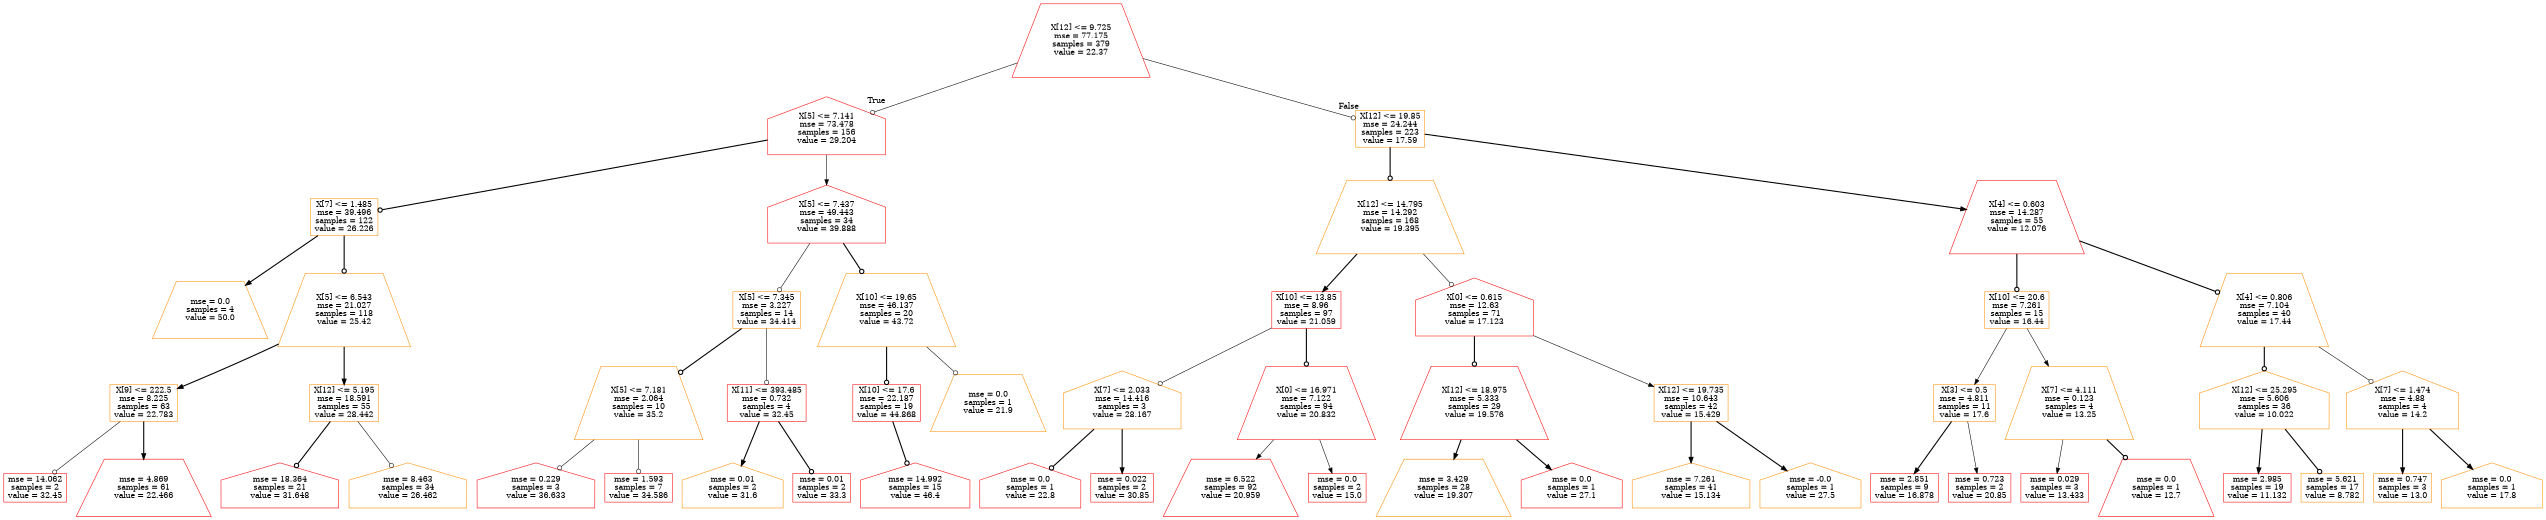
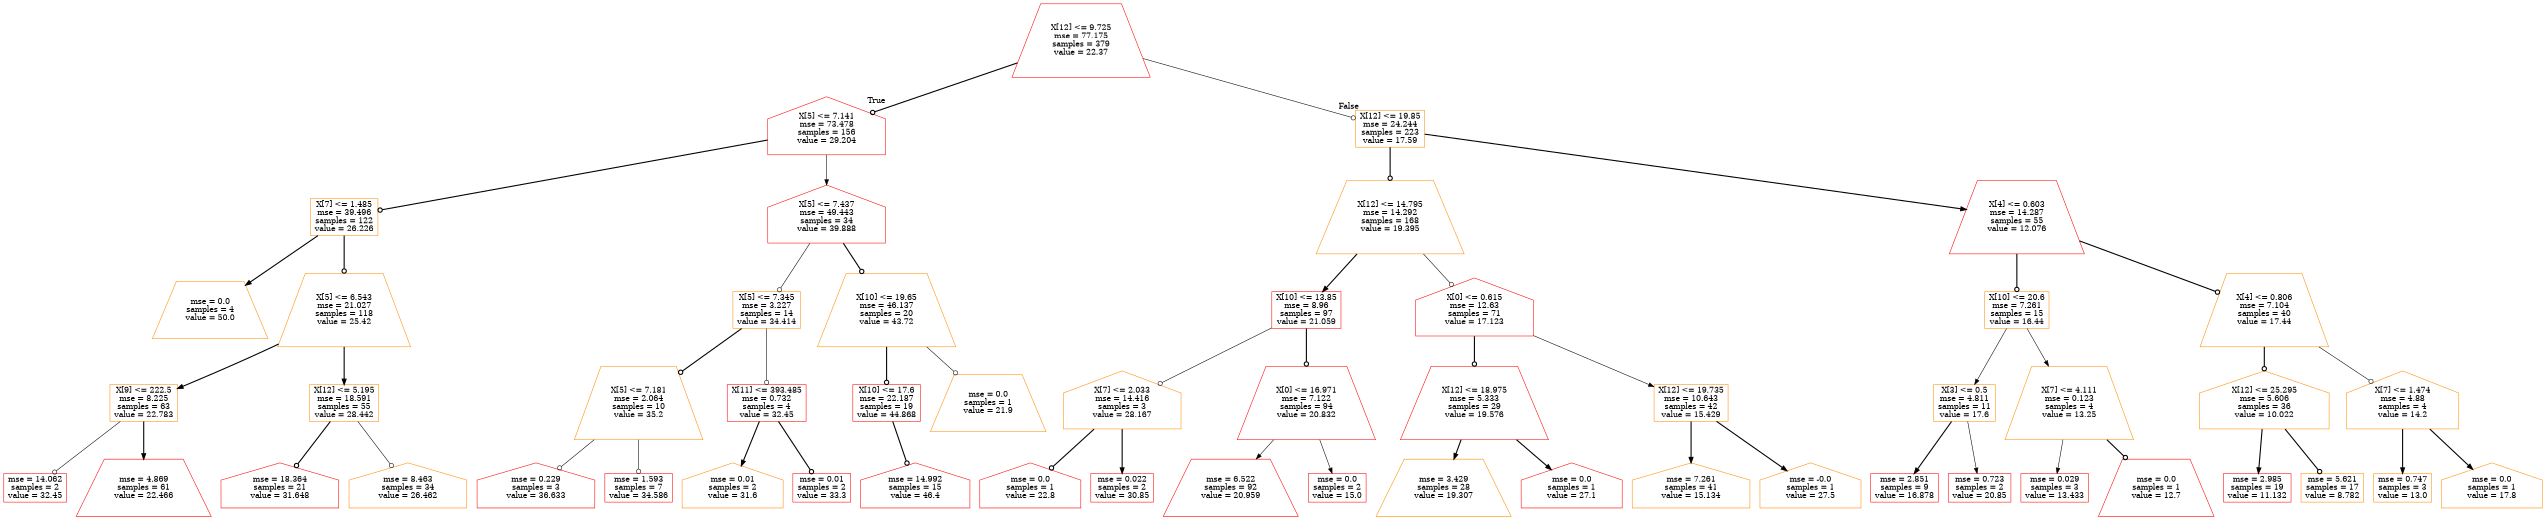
edge "X[12] <= 9.725 mse = 77.175 samples = 379 value = 22.37" -> "X[5] <= 7.141 mse = 73.478 samples = 156 value = 29.204": style solid -> bold
